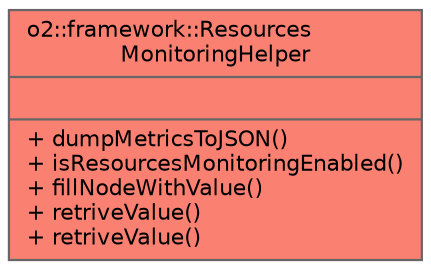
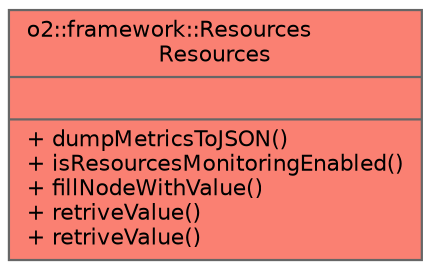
node "o2::framework::Resources": text "MonitoringHelper" -> "Resources"
